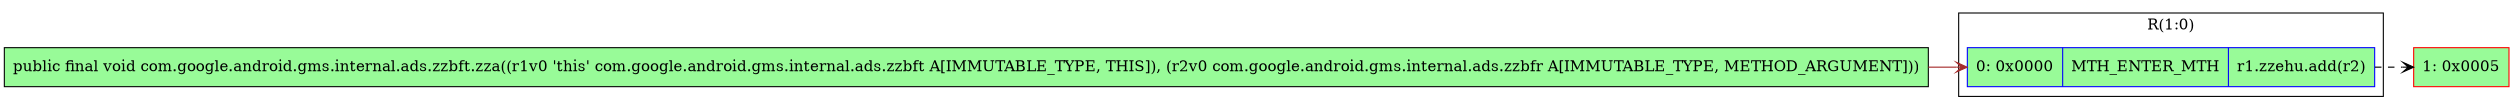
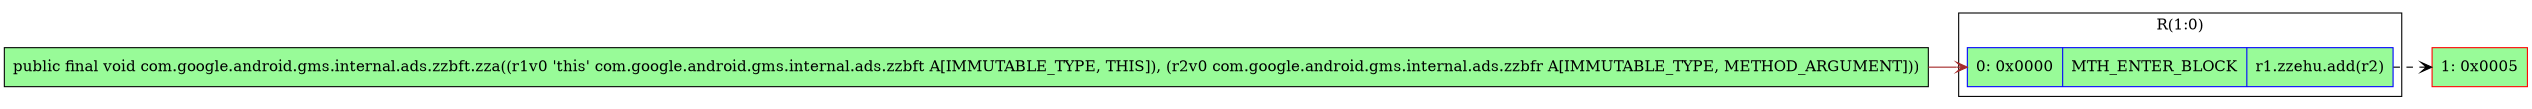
node "0: 0x0000": text "MTH_ENTER_MTH" -> "MTH_ENTER_BLOCK"
